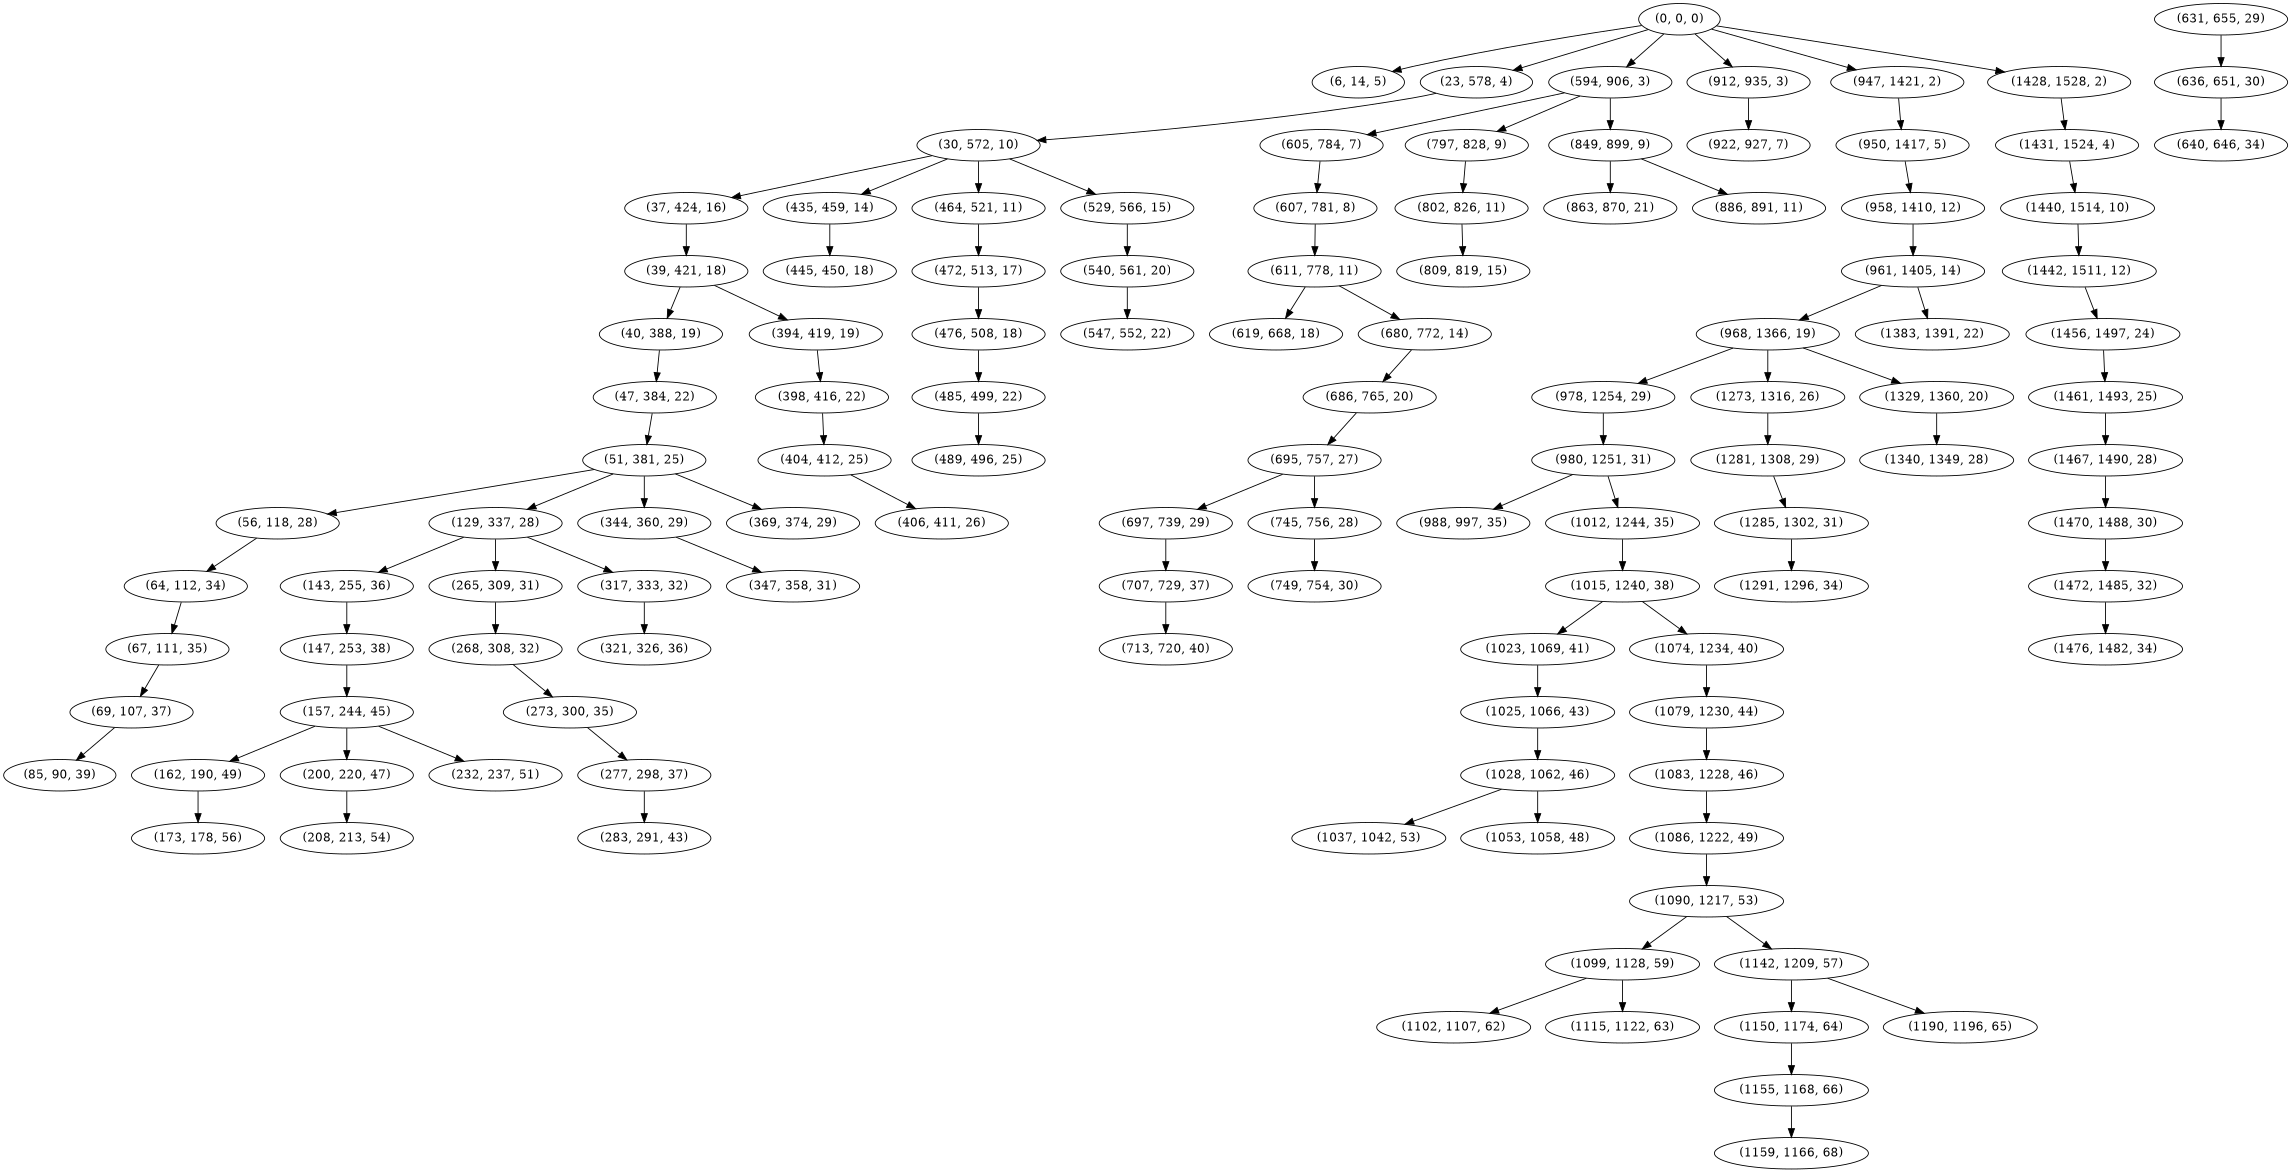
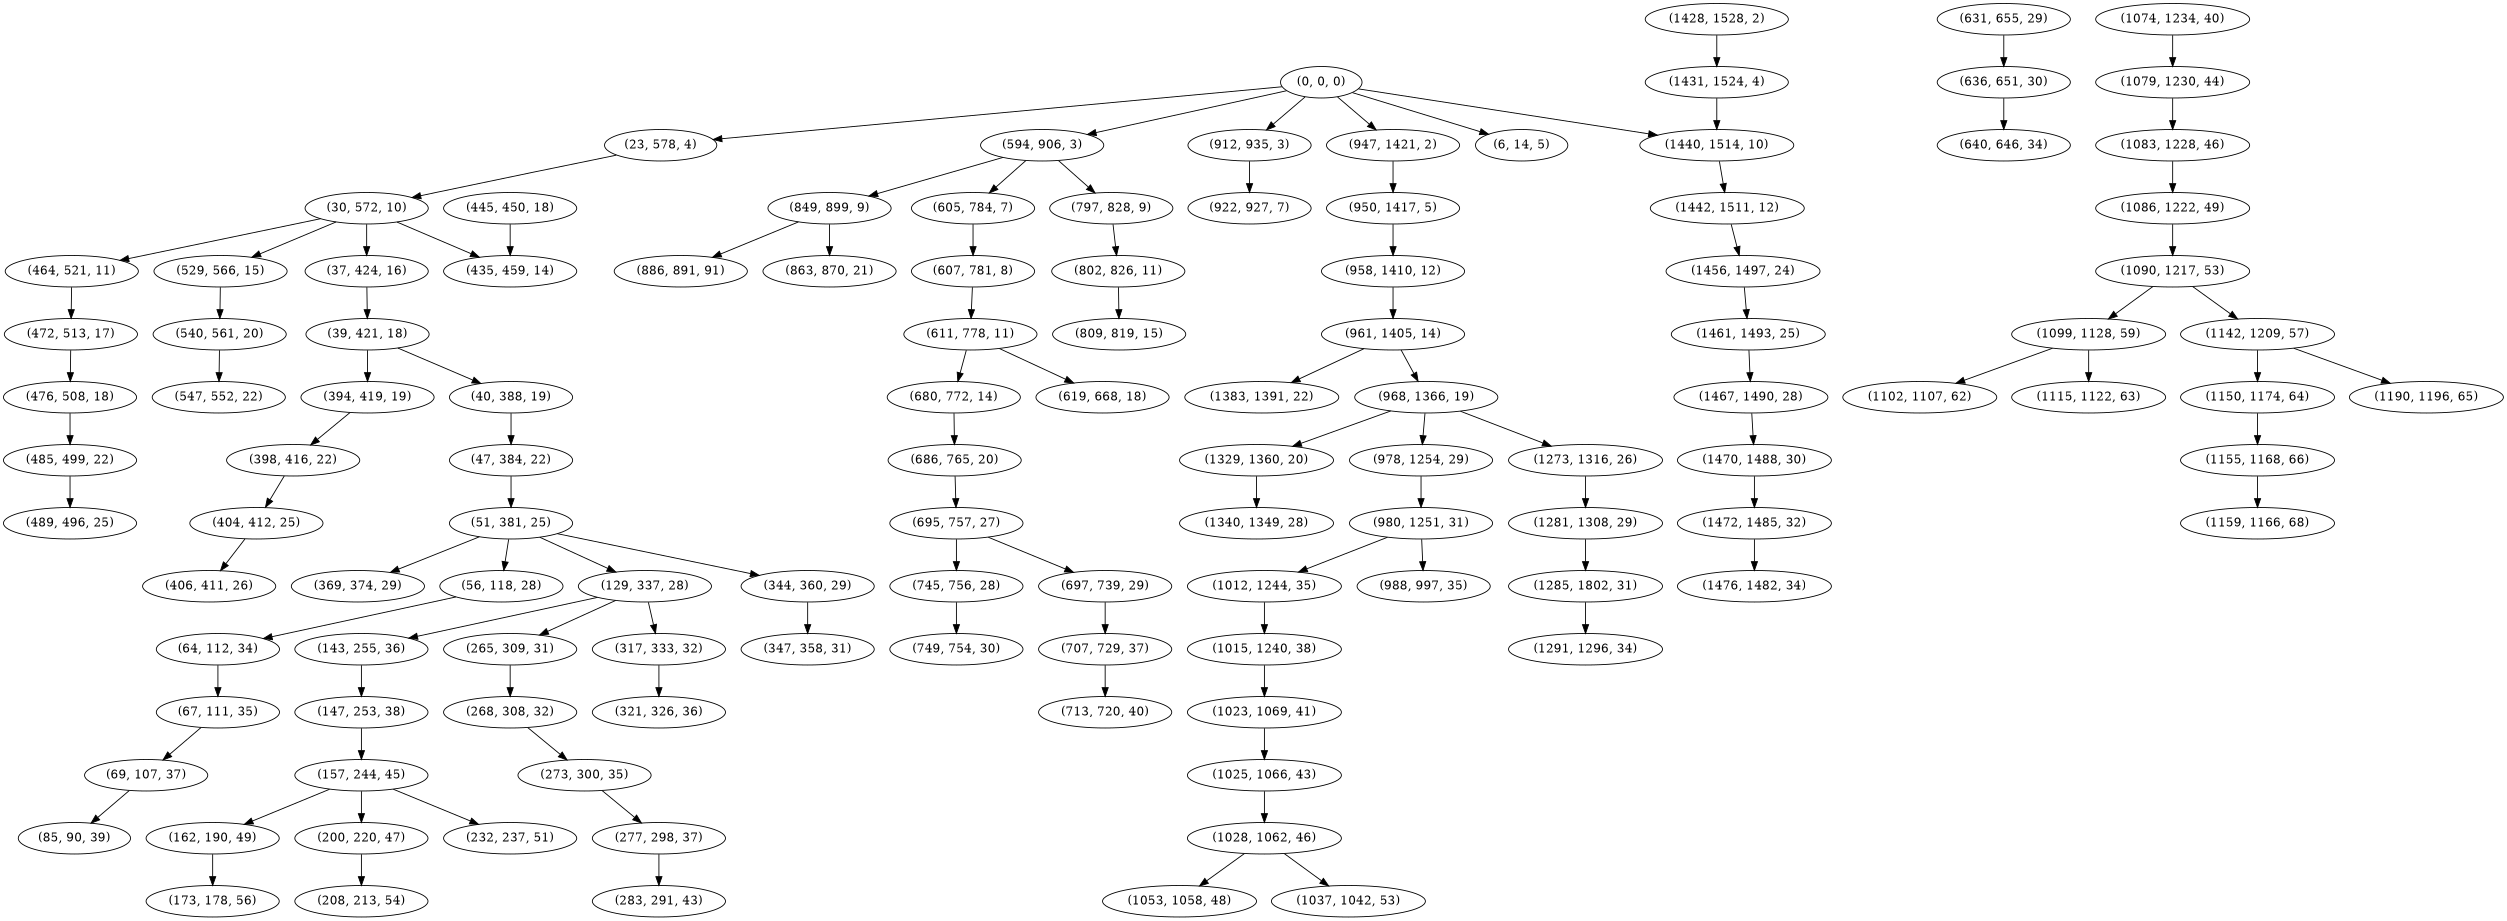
edge "(0, 0, 0)" -> "(1428, 1528, 2)": now "(0, 0, 0)" -> "(1440, 1514, 10)"
node "(886, 891, 11)": label "(886, 891, 11)" -> "(886, 891, 91)"
edge "(435, 459, 14)" -> "(445, 450, 18)": reversed
node "(1285, 1302, 31)": label "(1285, 1302, 31)" -> "(1285, 1802, 31)"
edge "(1015, 1240, 38)" -> "(1074, 1234, 40)": removed
